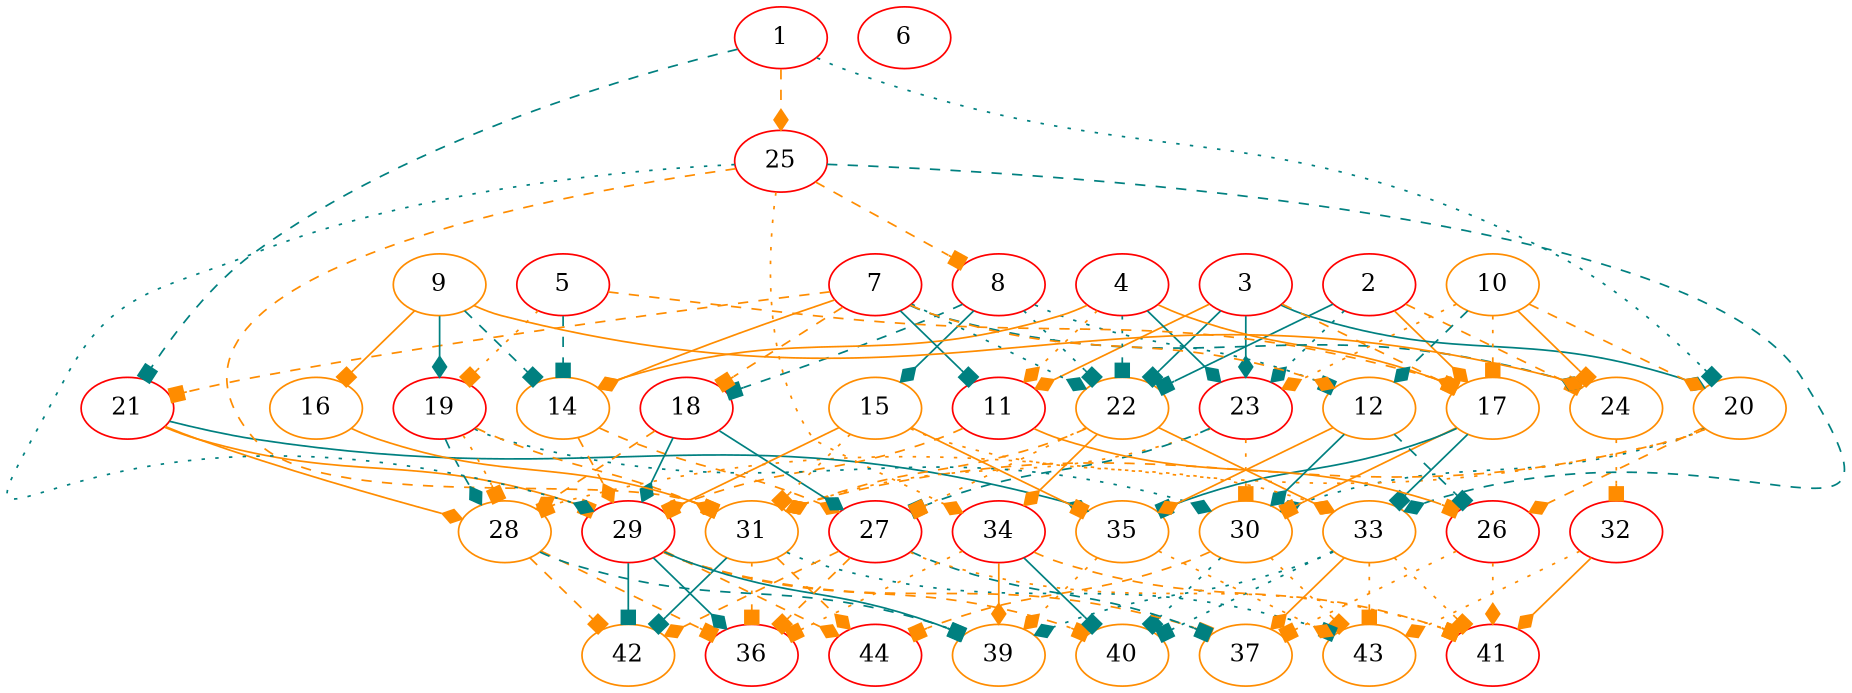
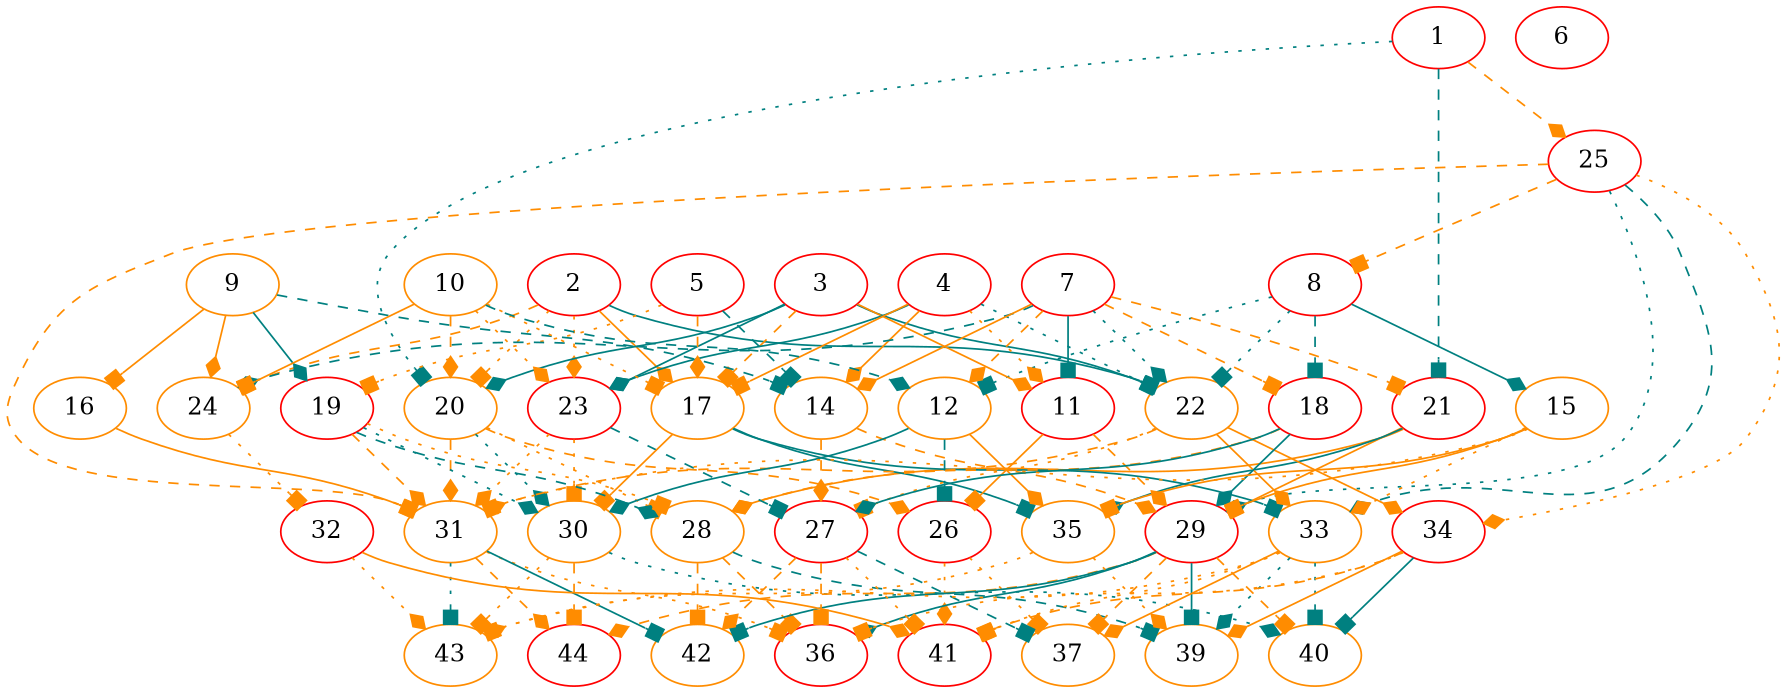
edge "2" -> "23": color teal -> darkorange
edge "2" -> "20": added
edge "30" -> "40": arrowhead box -> diamond
